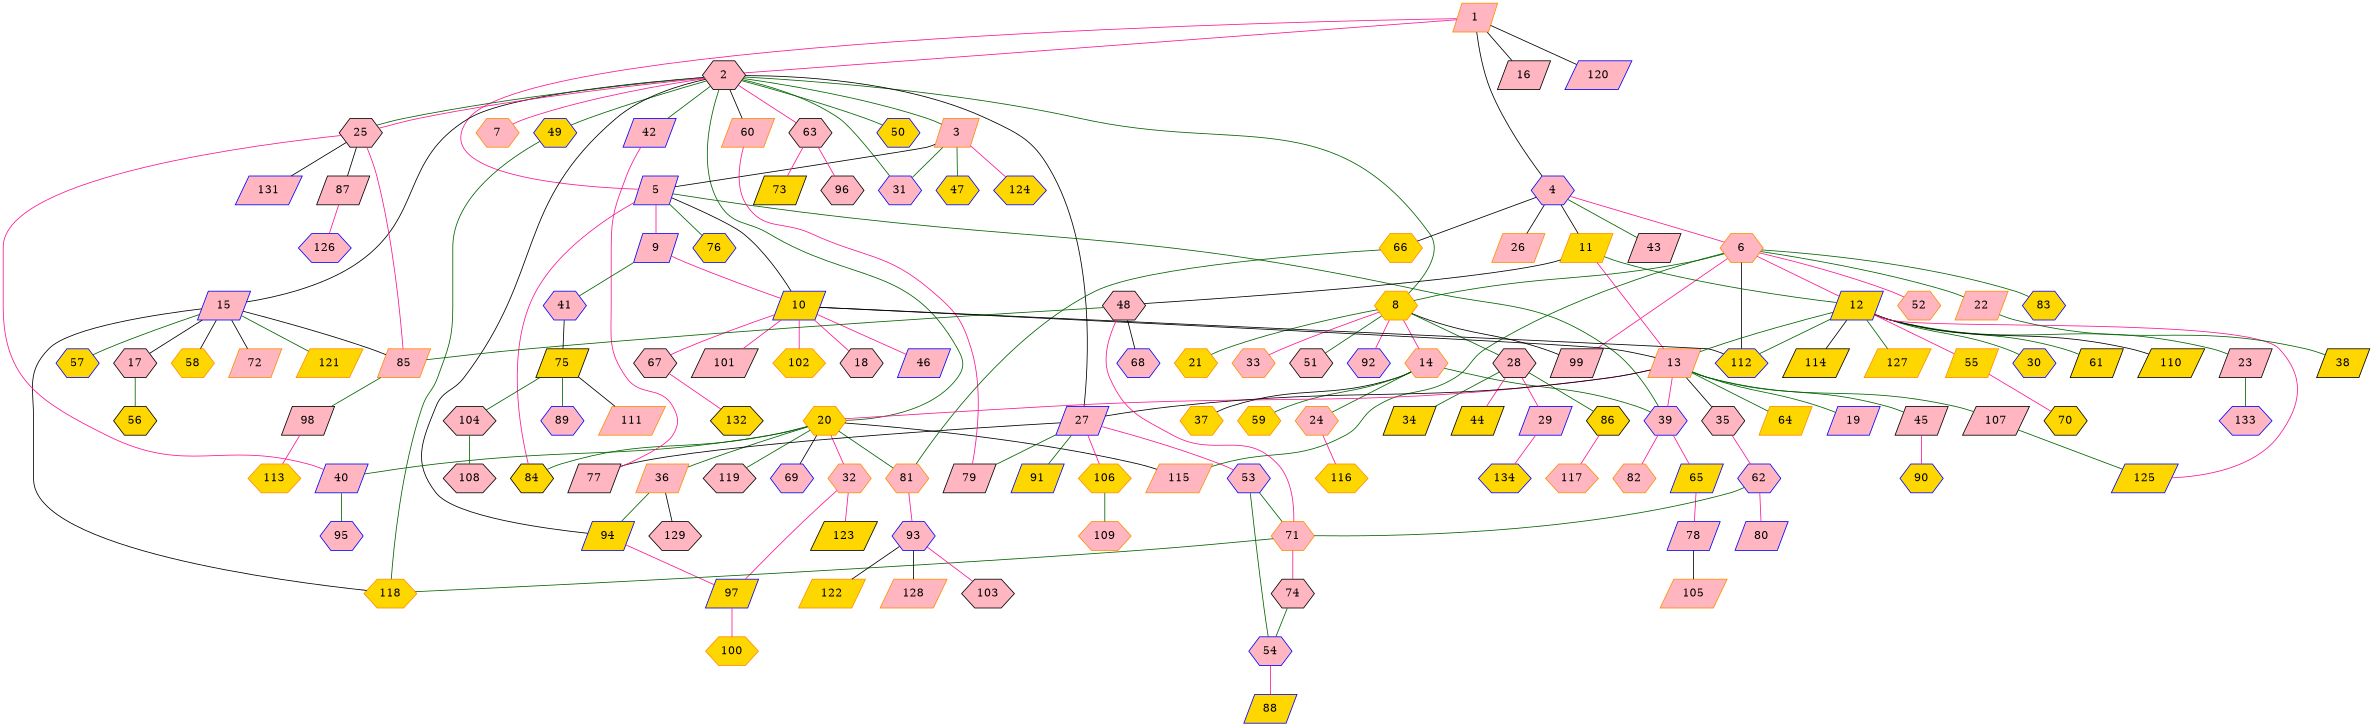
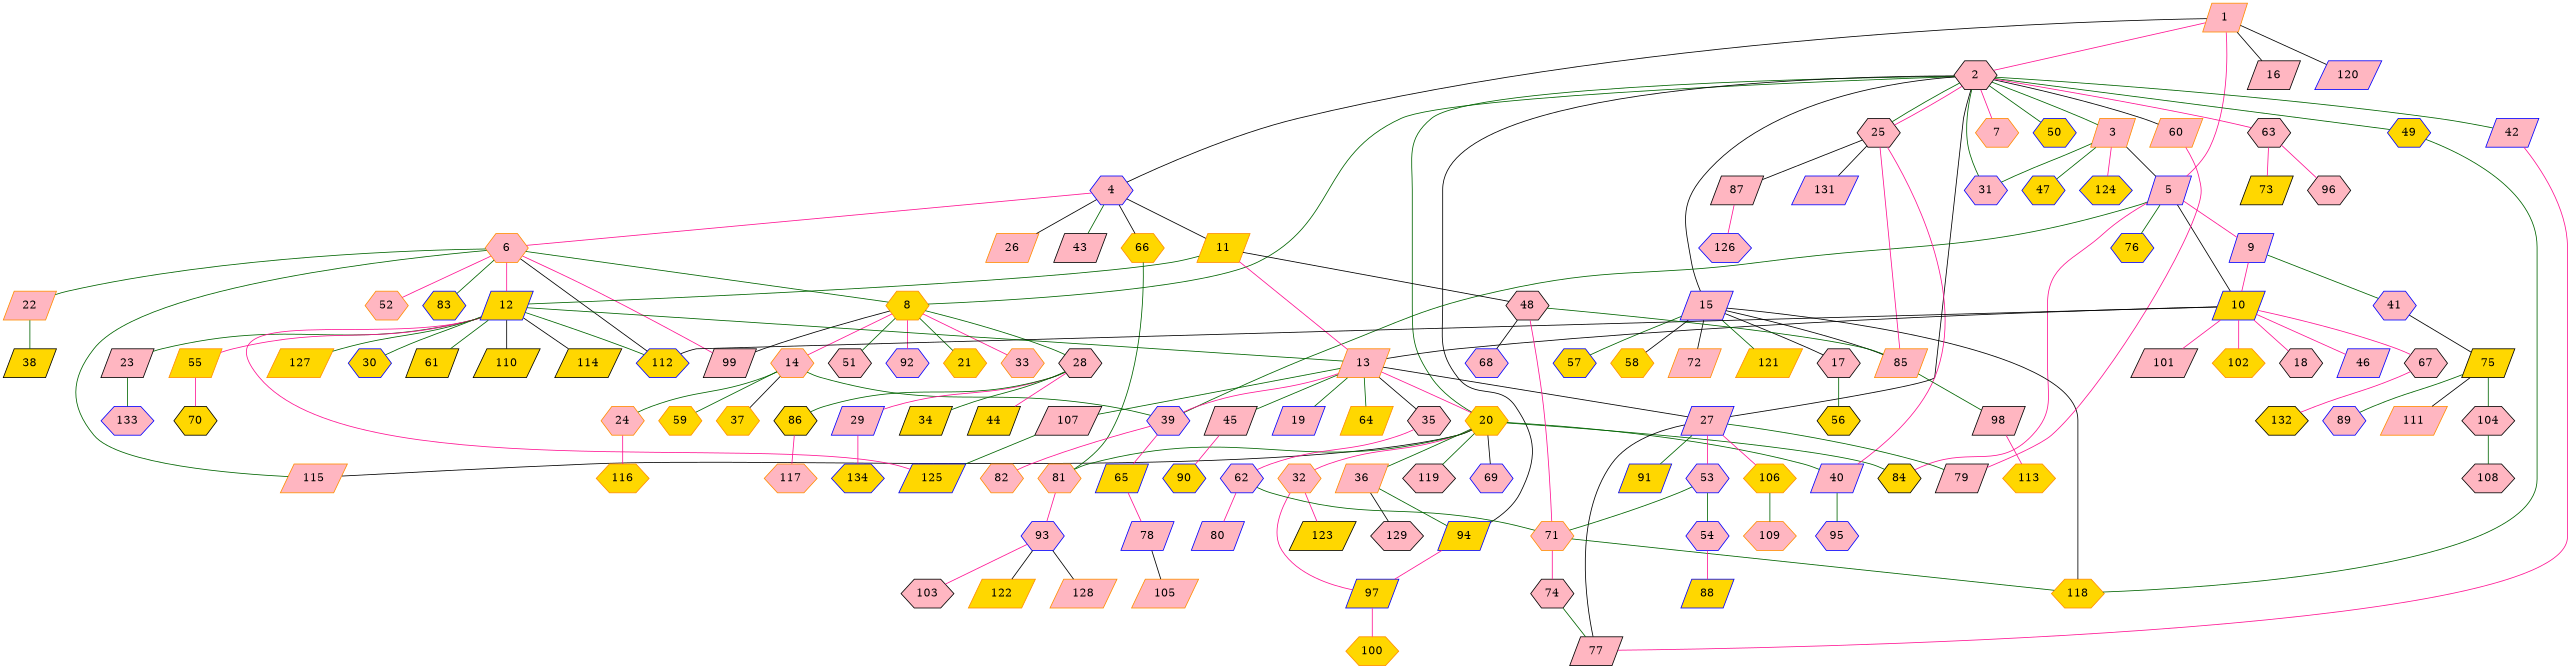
edge "74" -- "54": now "74" -- "77"
